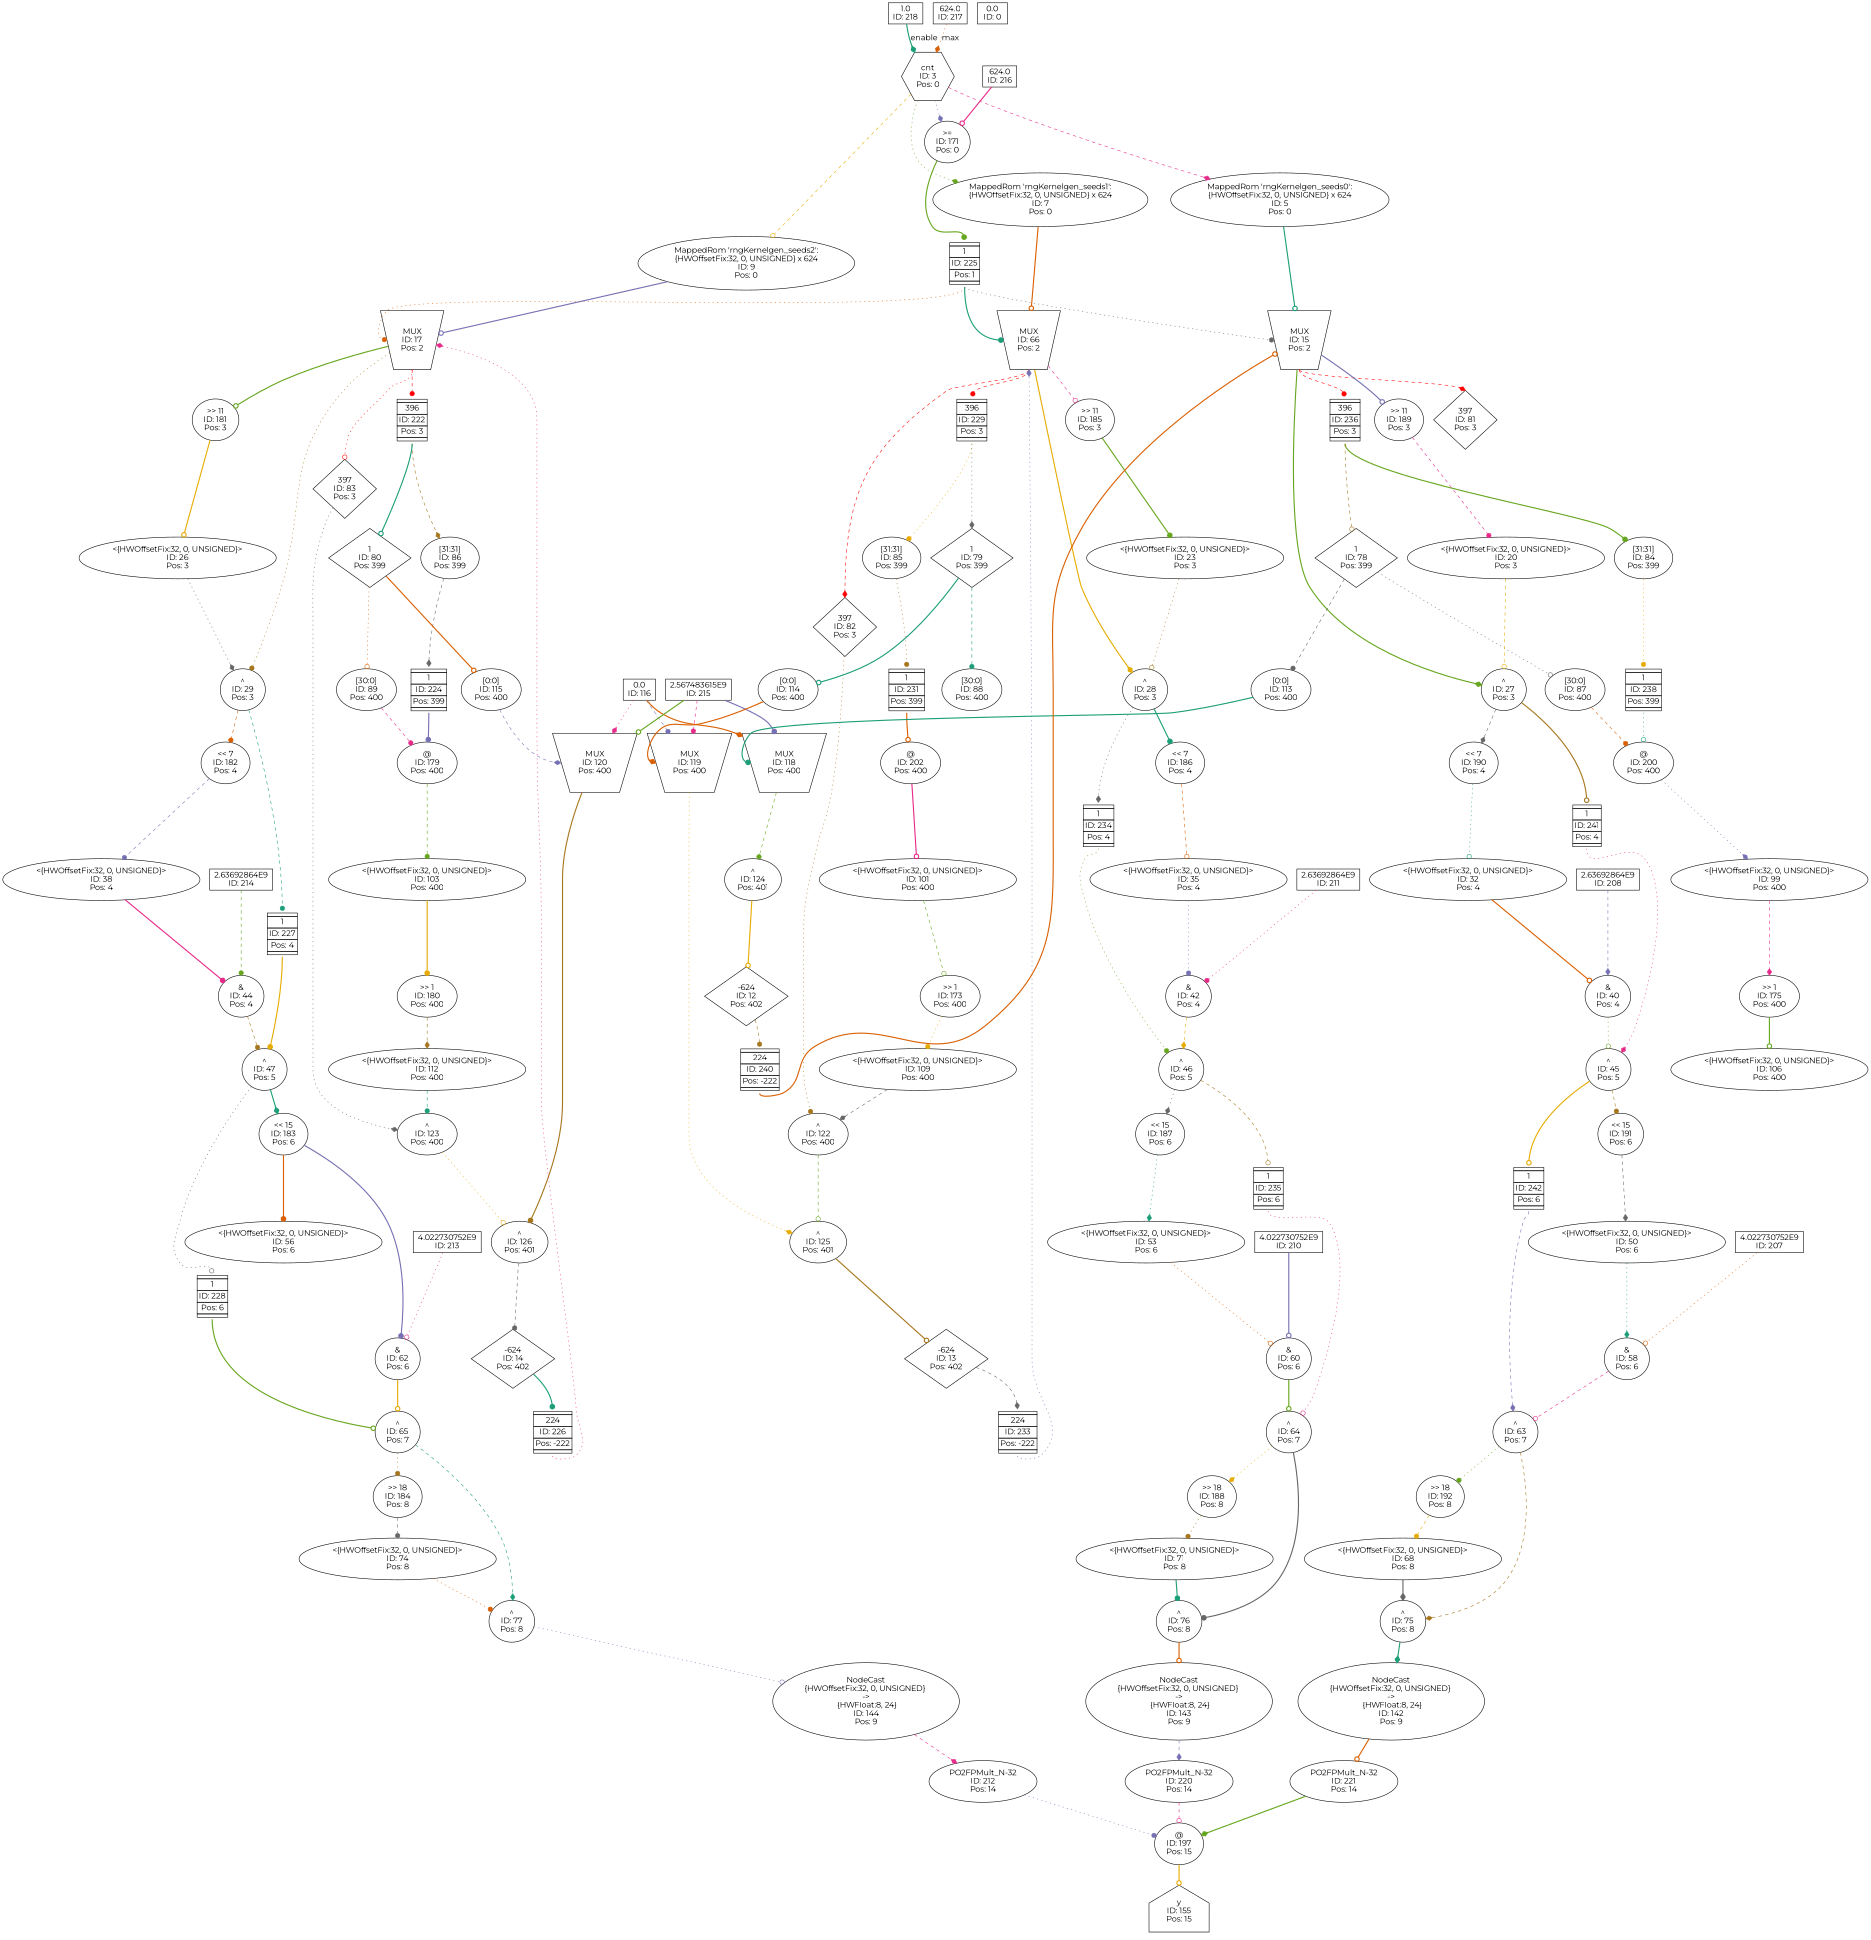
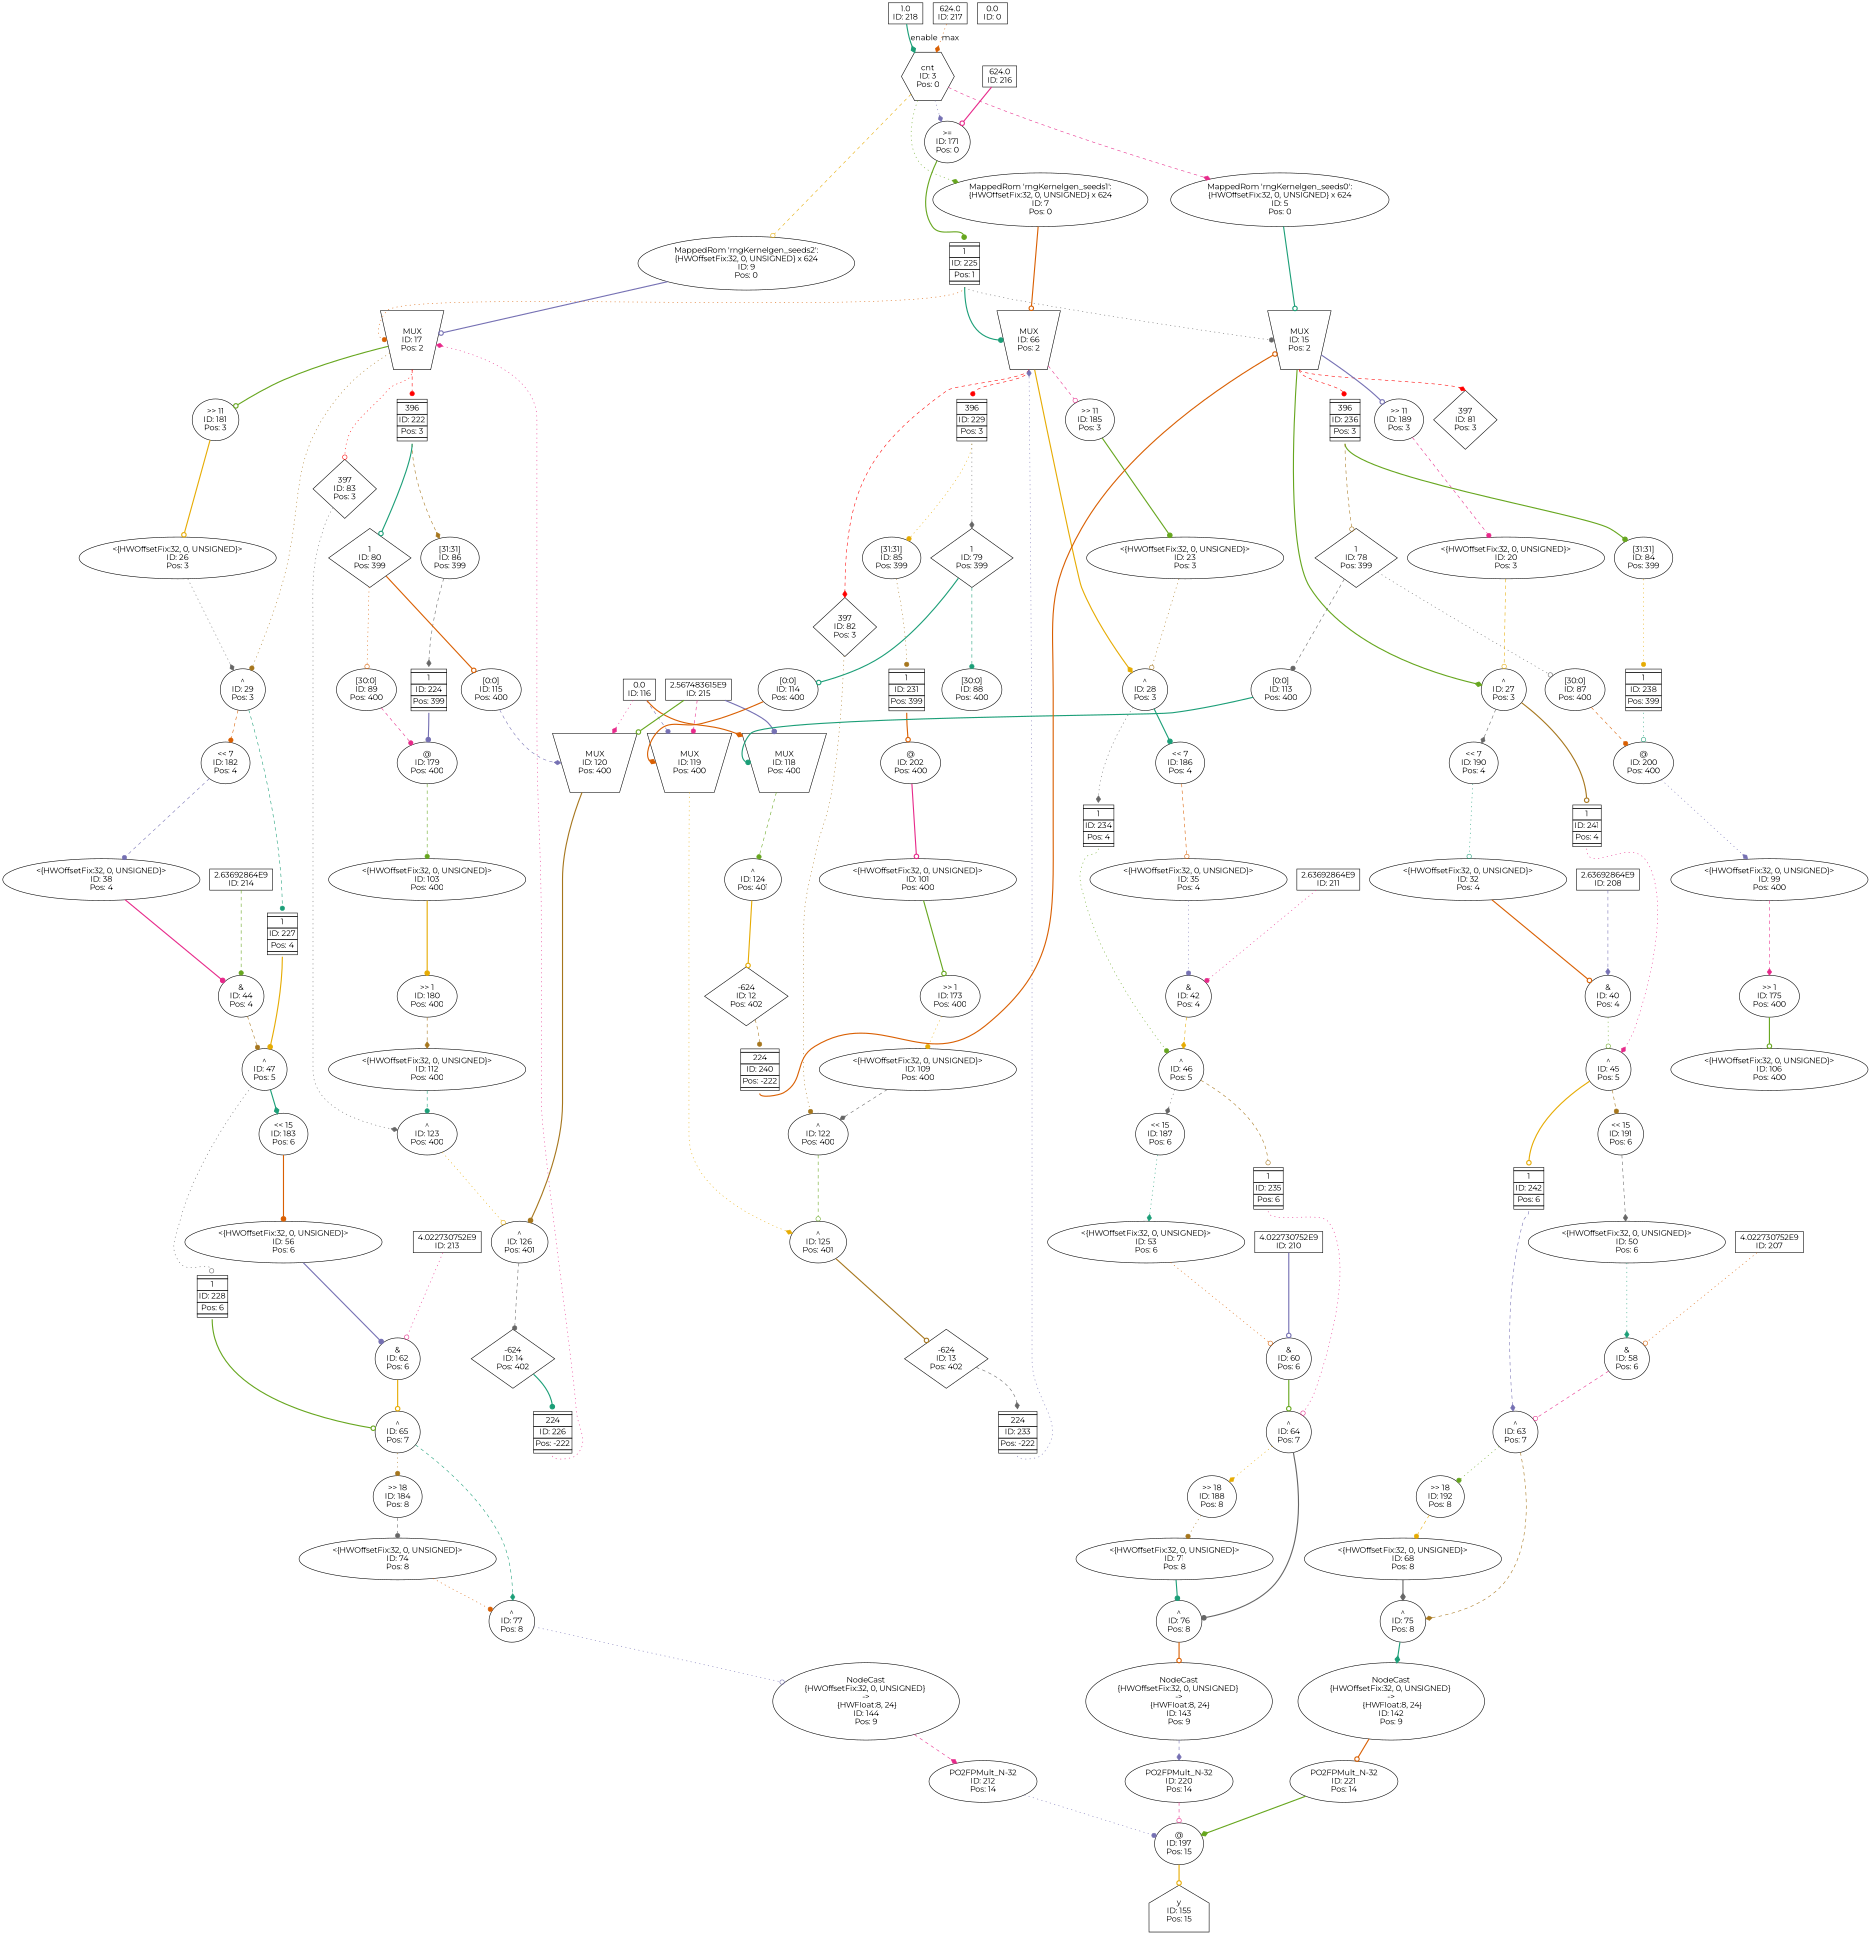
edge "<{HWOffsetFix:32, 0, UNSIGNED}> ID: 101 Pos: 400" -> ">> 1 ID: 173 Pos: 400": style dashed -> bold
edge "<< 15 ID: 183 Pos: 6" -> "& ID: 62 Pos: 6": now "<{HWOffsetFix:32, 0, UNSIGNED}> ID: 56 Pos: 6" -> "& ID: 62 Pos: 6"
